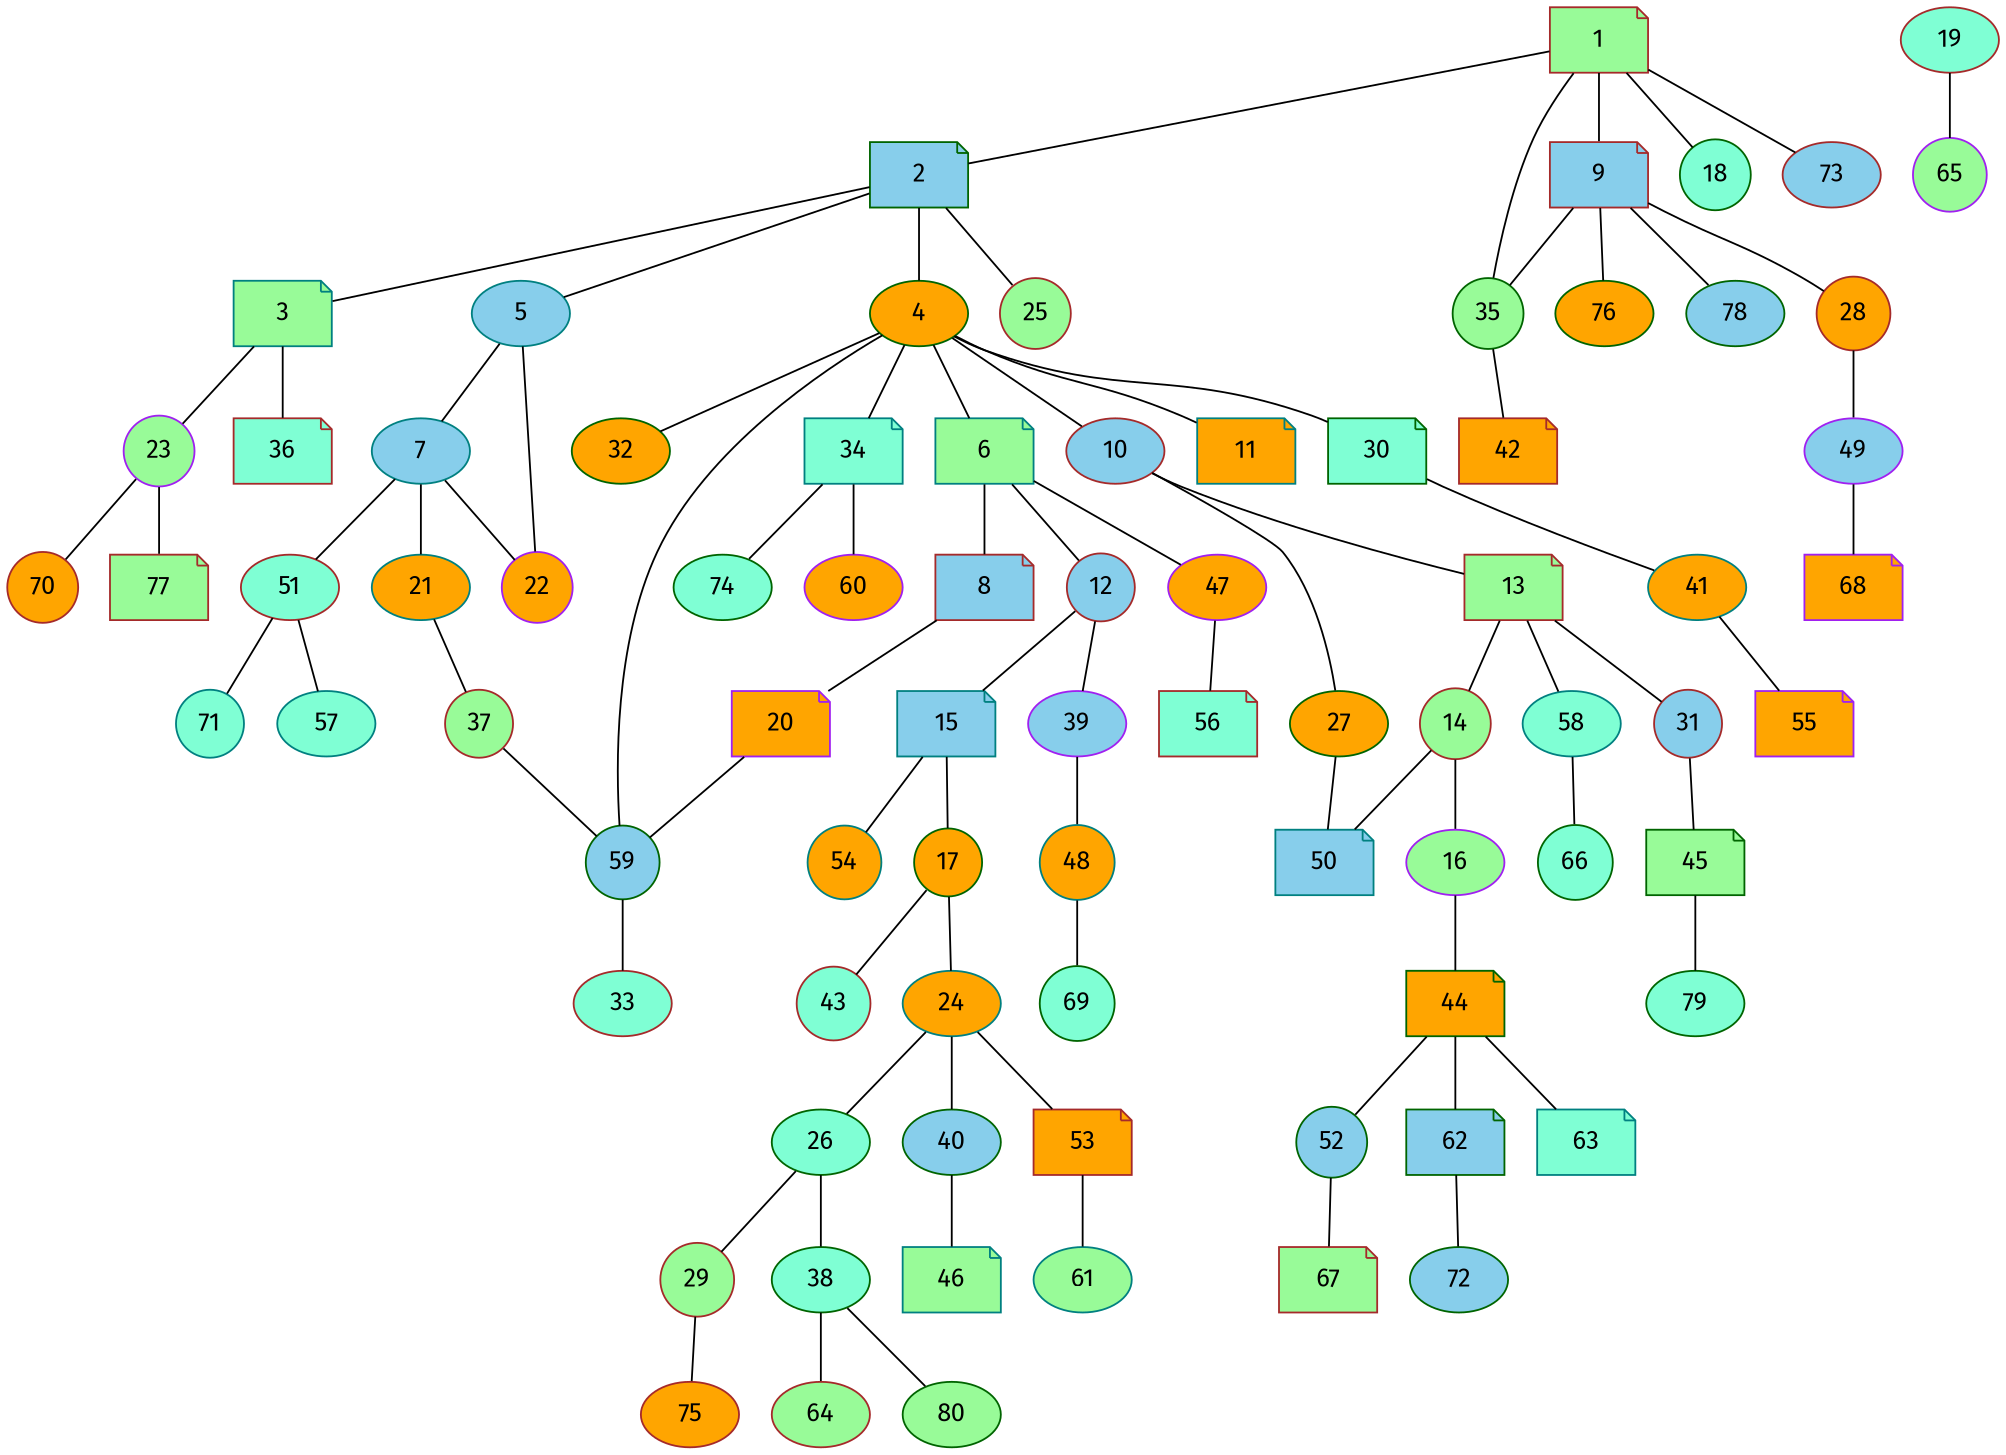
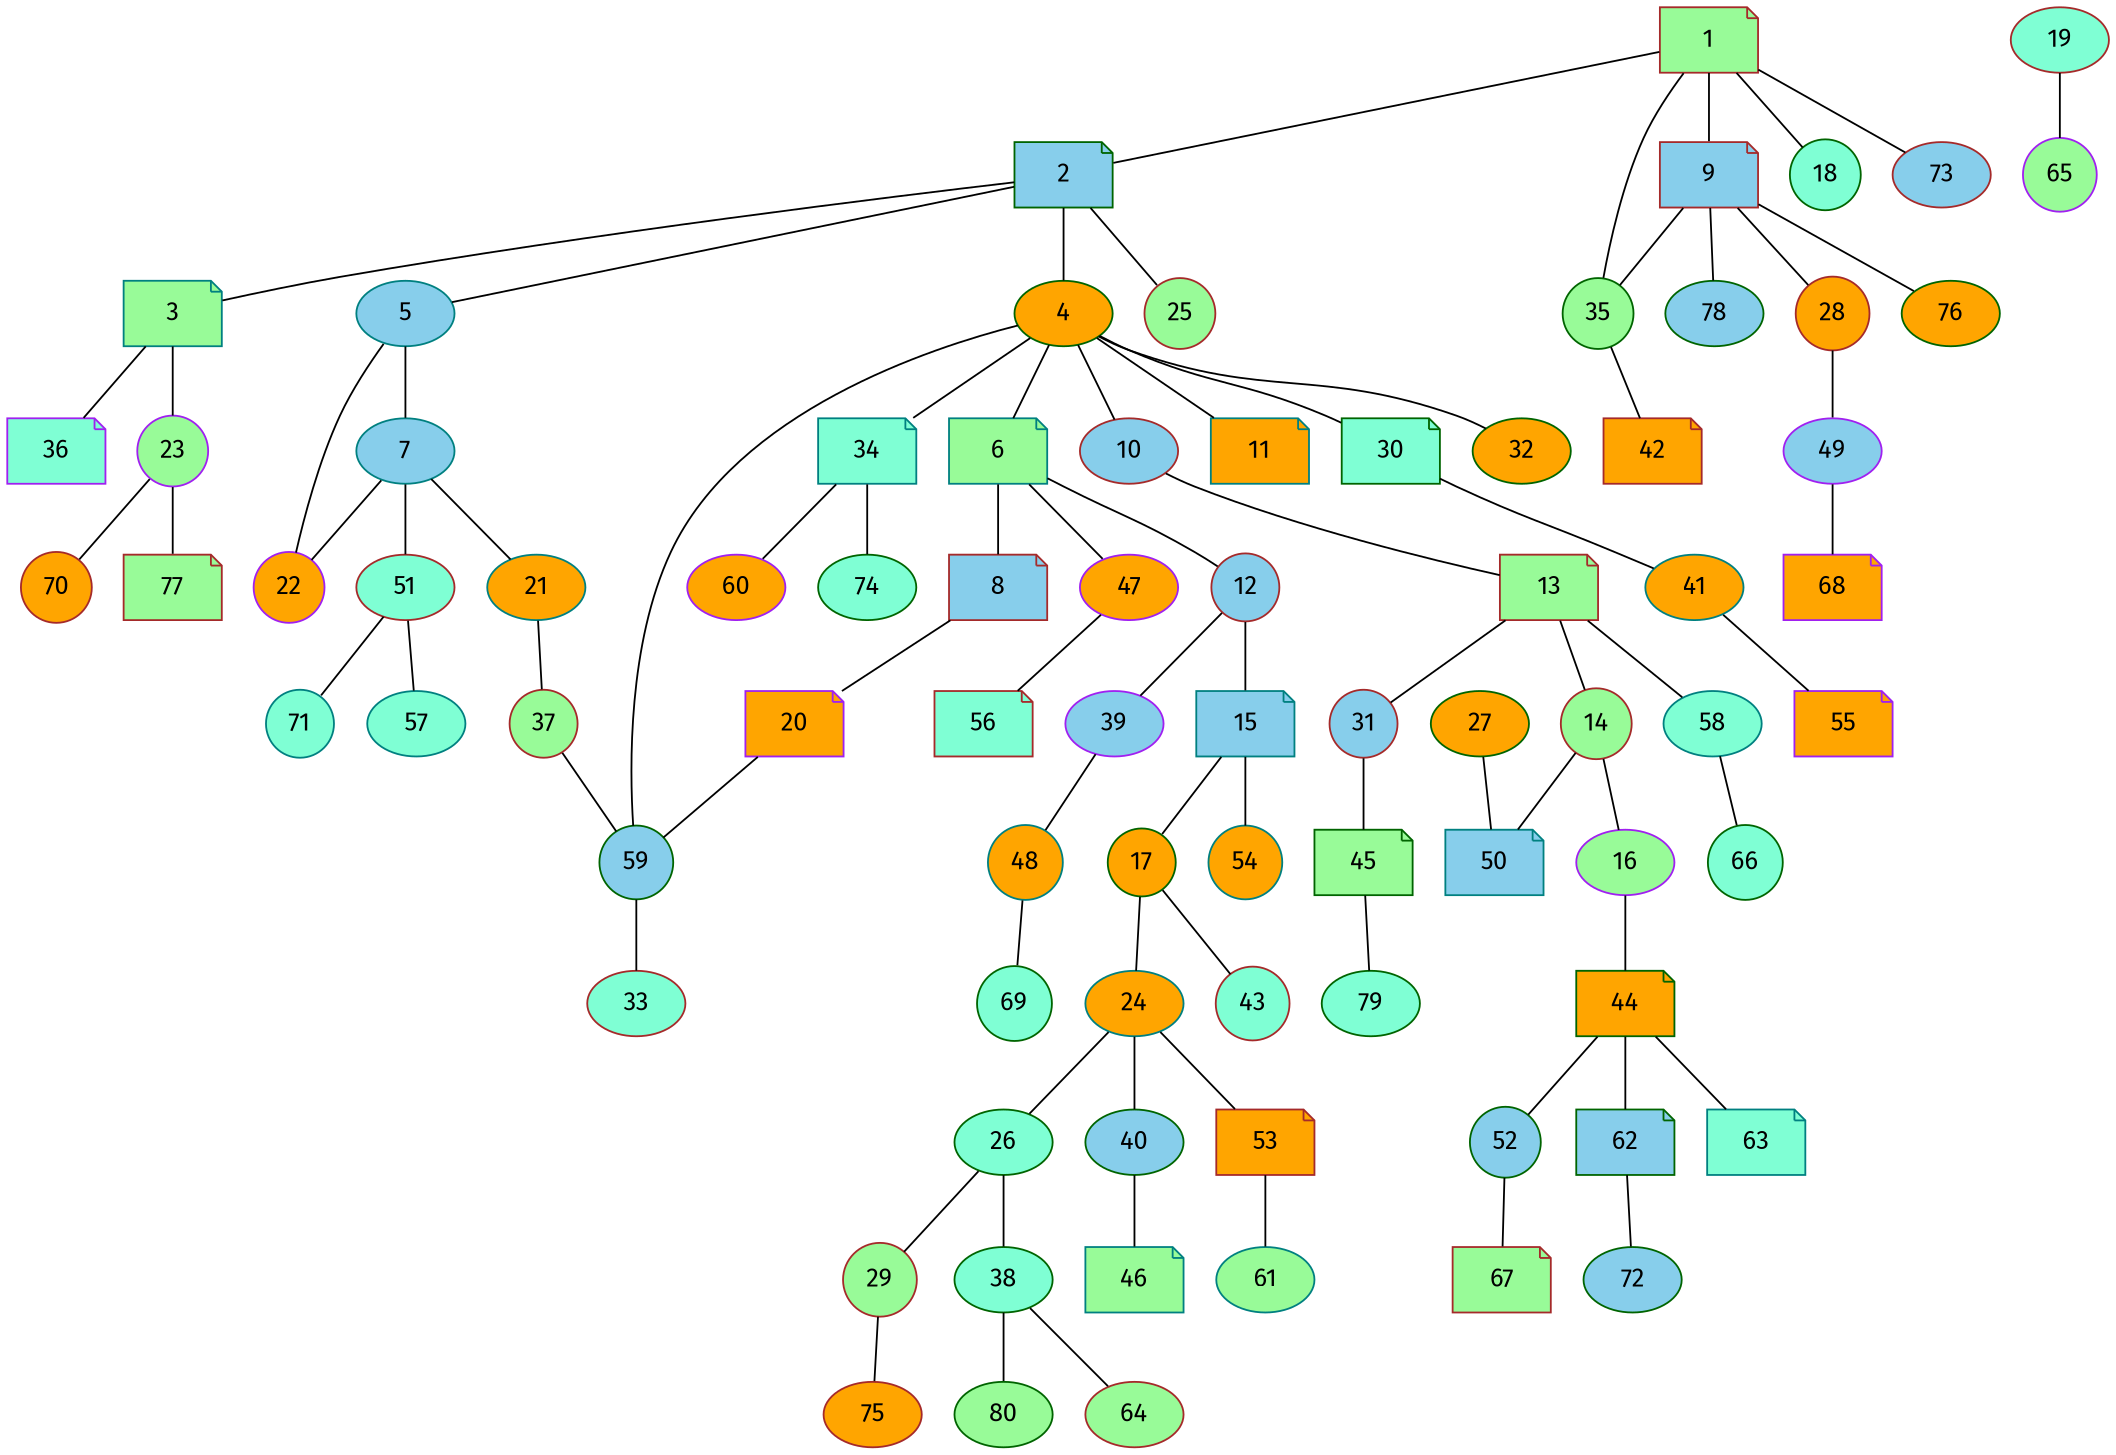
node "36": color brown -> purple
edge "10" -- "27": removed
